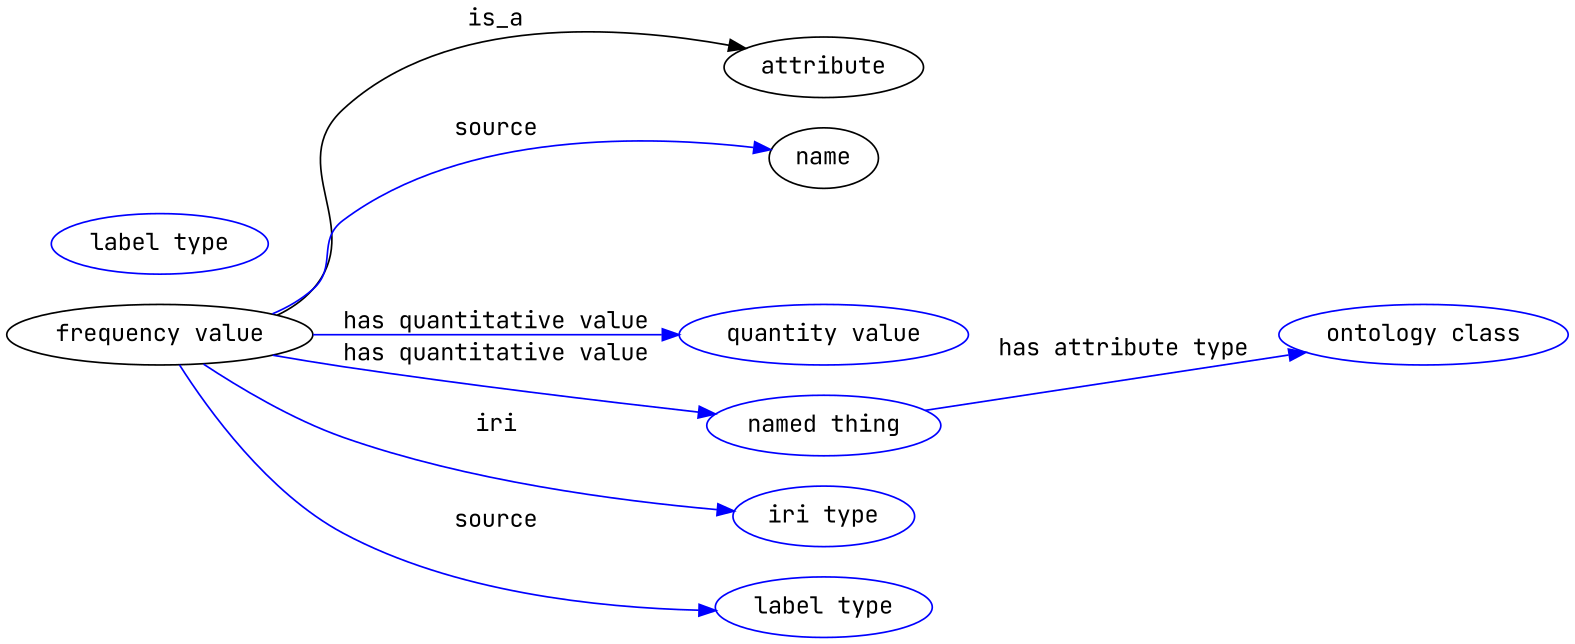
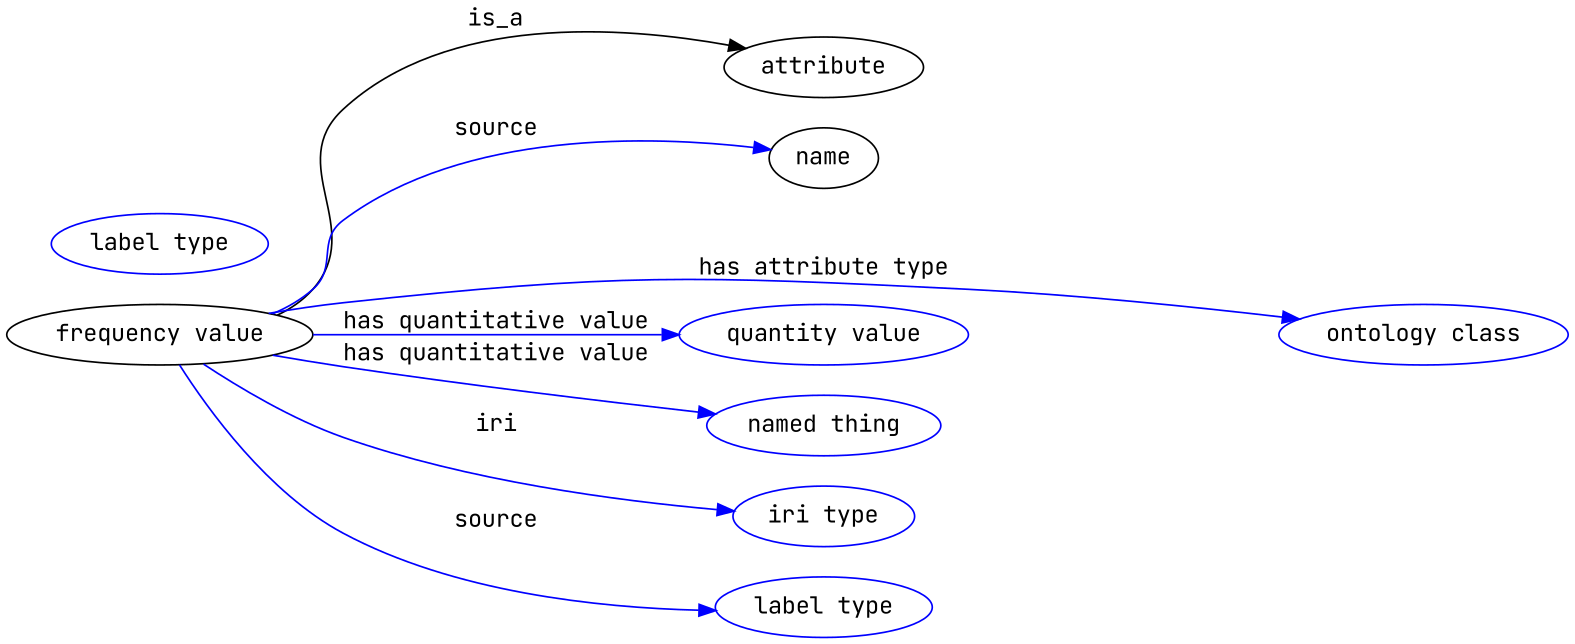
edge "named thing" -> "ontology class": now "frequency value" -> "ontology class"
